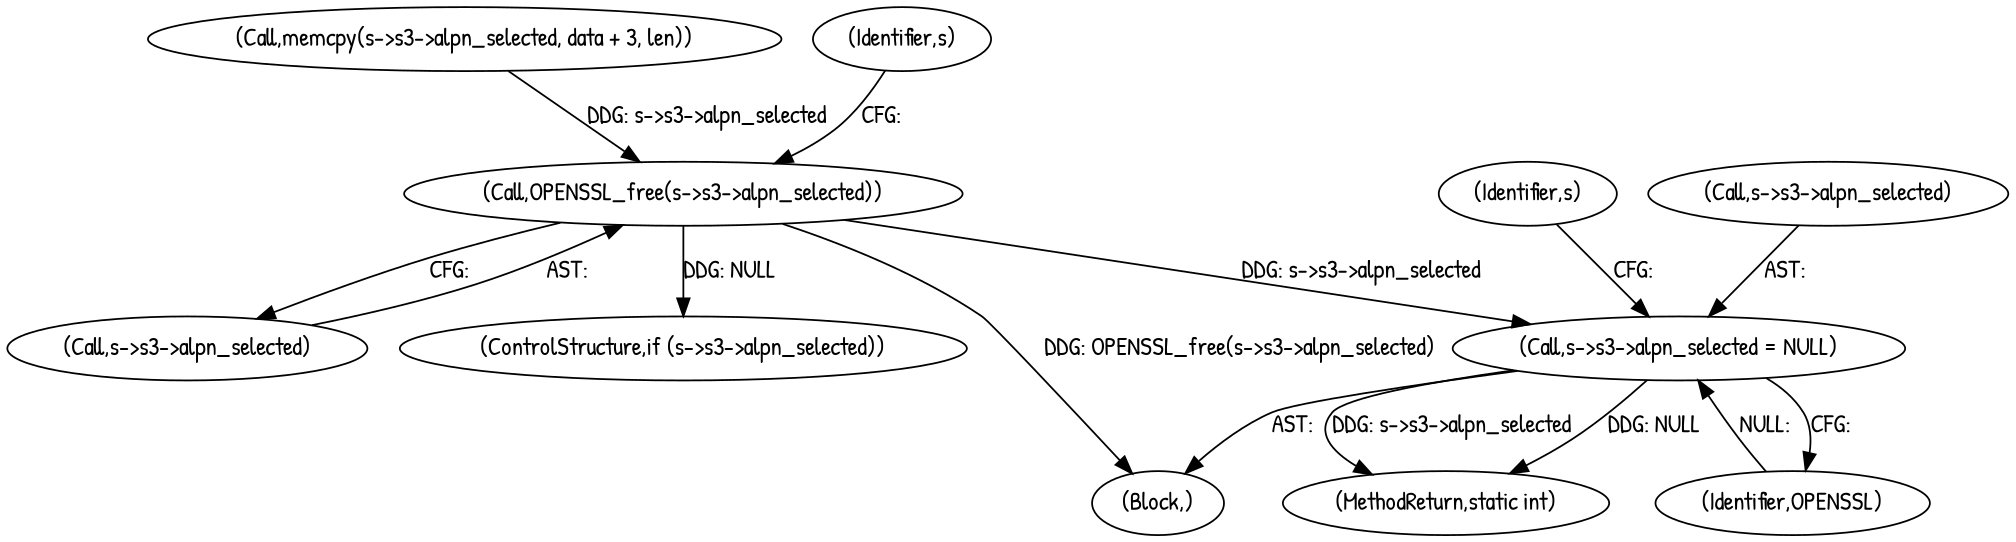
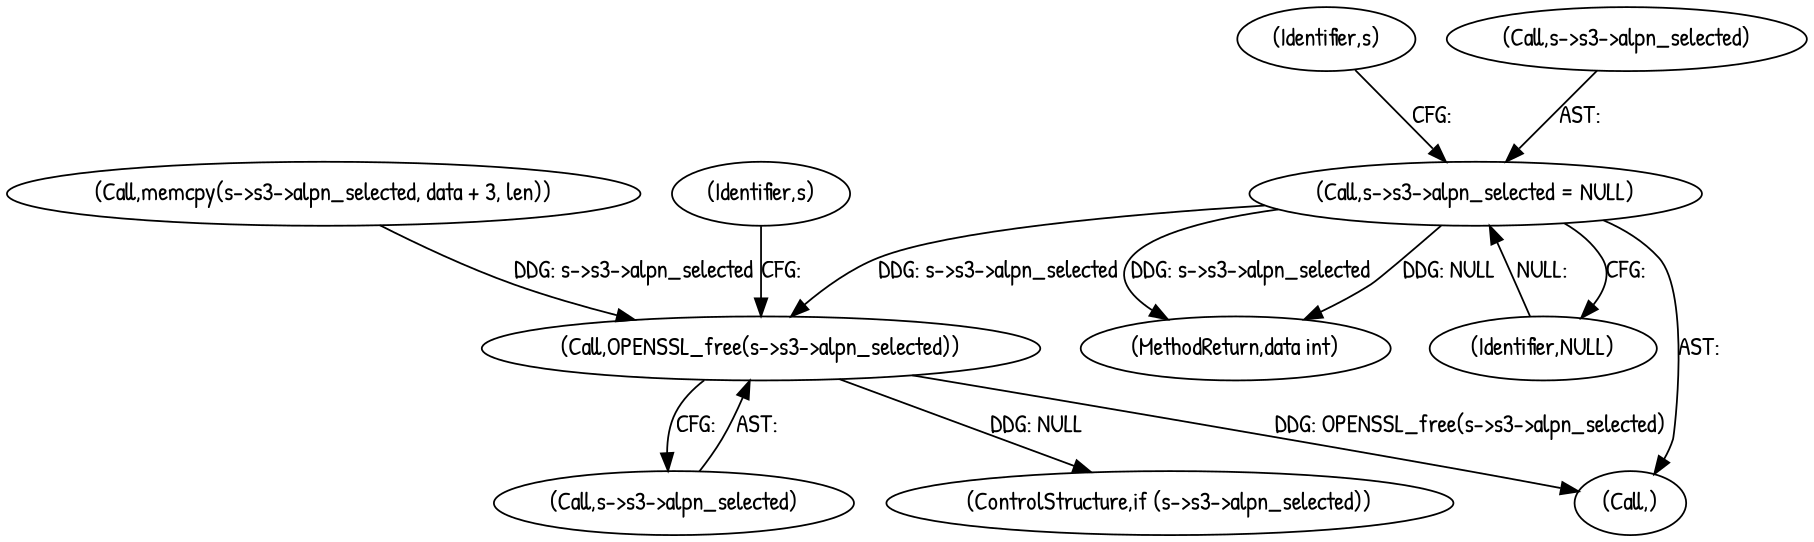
edge "(Call,OPENSSL_free(s->s3->alpn_selected))" -> "(Call,s->s3->alpn_selected = NULL)": reversed
node "(Block,)": label "(Block,)" -> "(Call,)"
node "(MethodReturn,static int)": label "(MethodReturn,static int)" -> "(MethodReturn,data int)"
node "(Identifier,OPENSSL)": label "(Identifier,OPENSSL)" -> "(Identifier,NULL)"
